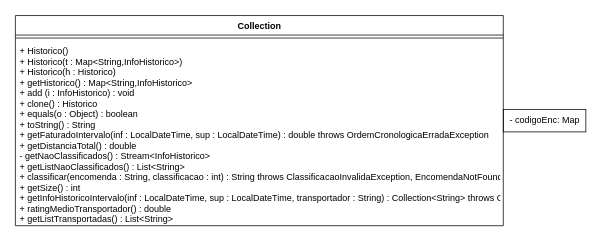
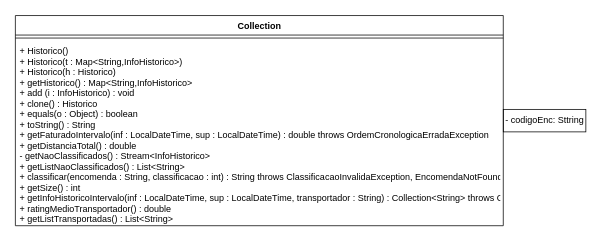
node "- codigoEnc: Map": label "- codigoEnc: Map" -> "- codigoEnc: Sttring"
